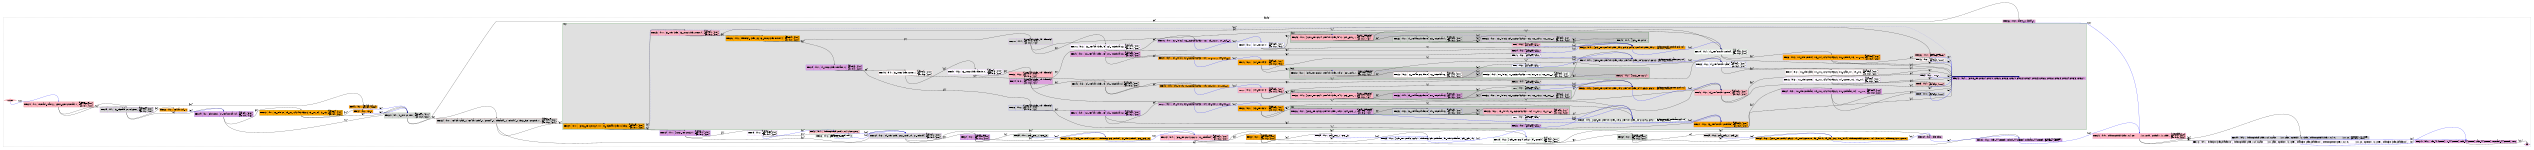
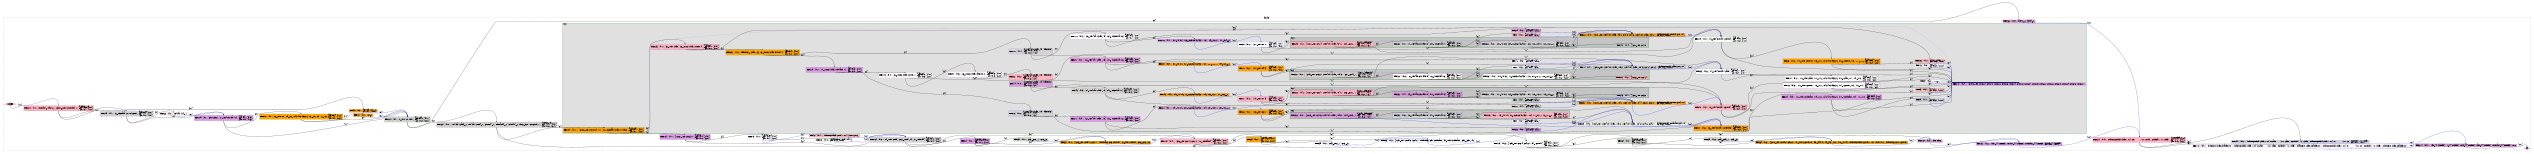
node "FREQ:927": text "cpuinfo" -> "else"
node "FREQ:3878": text "fputs" -> "else"
node "FREQ:3452": added
node "FREQ:660": fillcolor orange -> white
